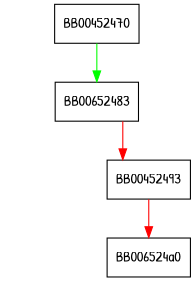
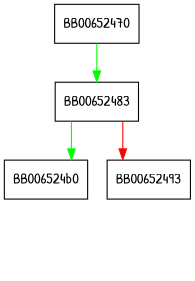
node "BB00452470": label "BB00452470" -> "BB00652470"
node "BB006524b0": added
node "BB00452493": label "BB00452493" -> "BB00652493"
node "BB006524a0": removed
